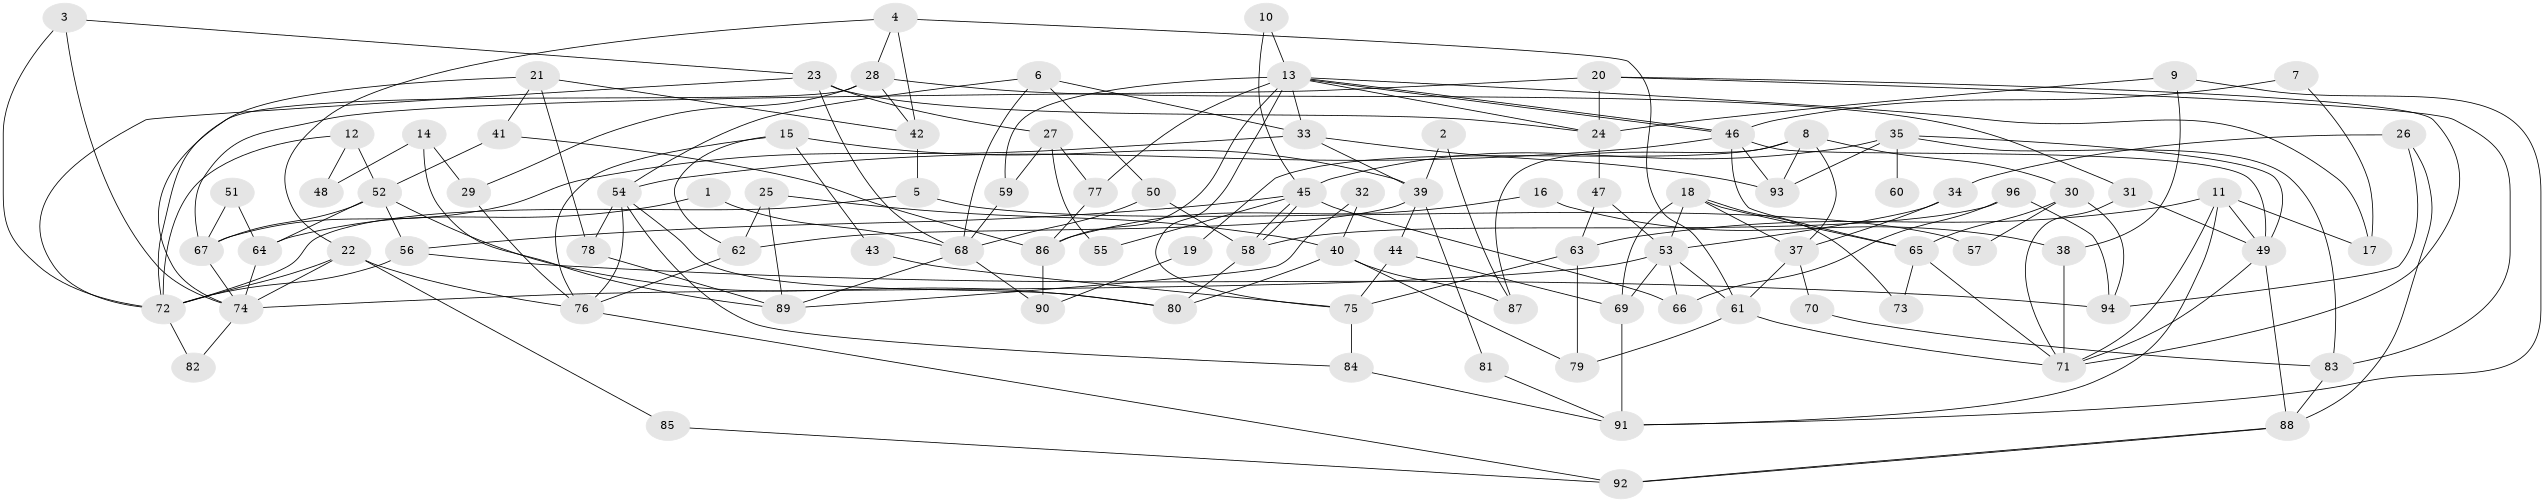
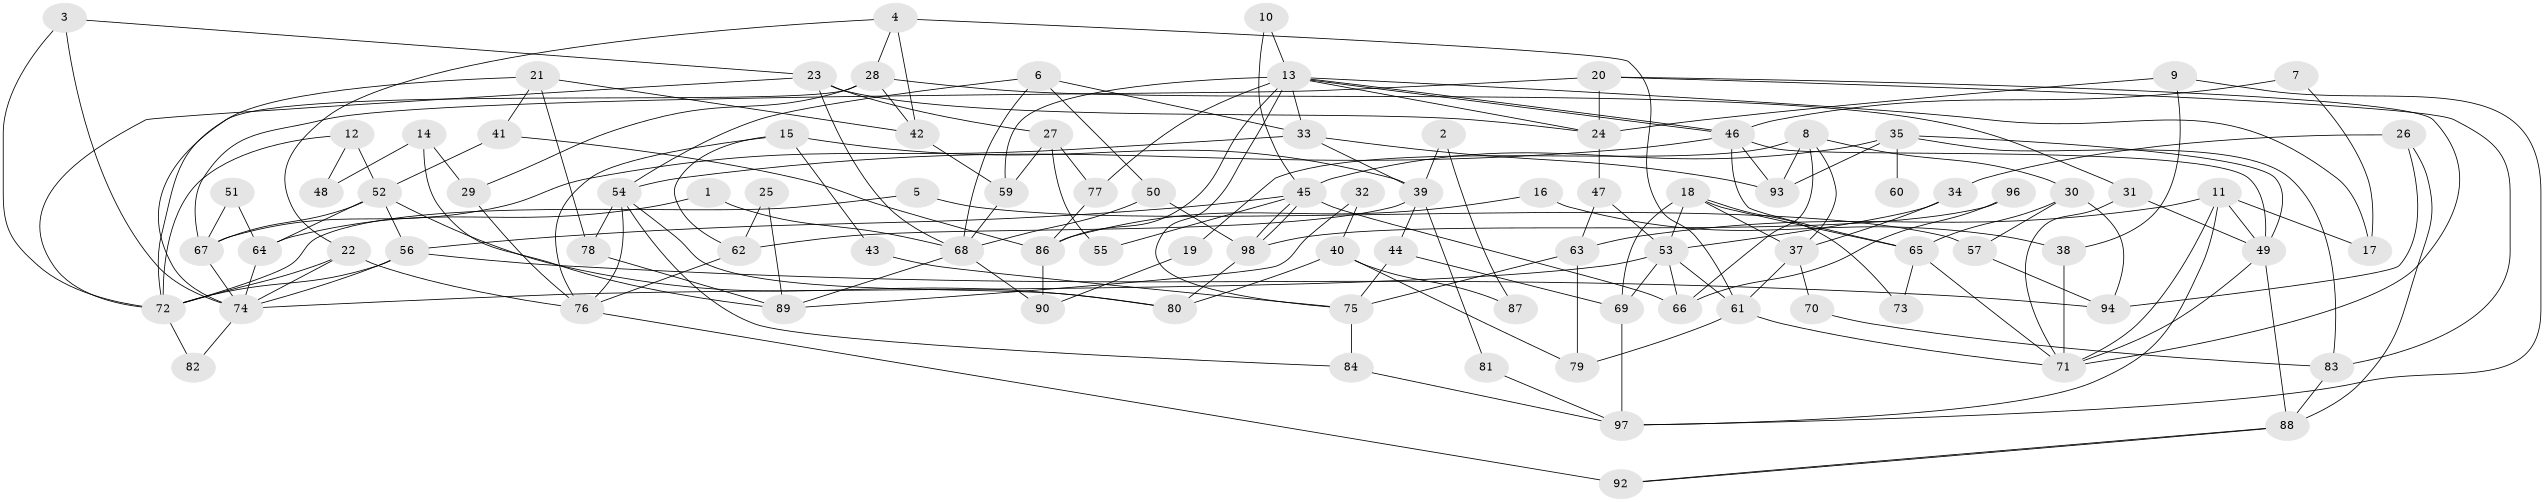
edge "42" -- "5": now "42" -- "59"
edge "8" -- "87": now "8" -- "66"
edge "25" -- "40": removed
edge "96" -- "94": now "57" -- "94"
node "58": label "58" -> "98"
edge "56" -- "74": added
node "85": removed
node "91": label "91" -> "97"
